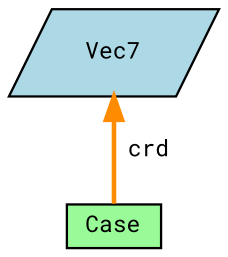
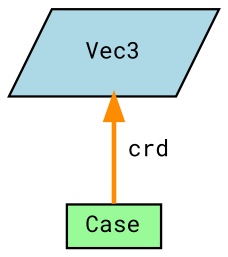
node "Vec7": label "Vec7" -> "Vec3"
